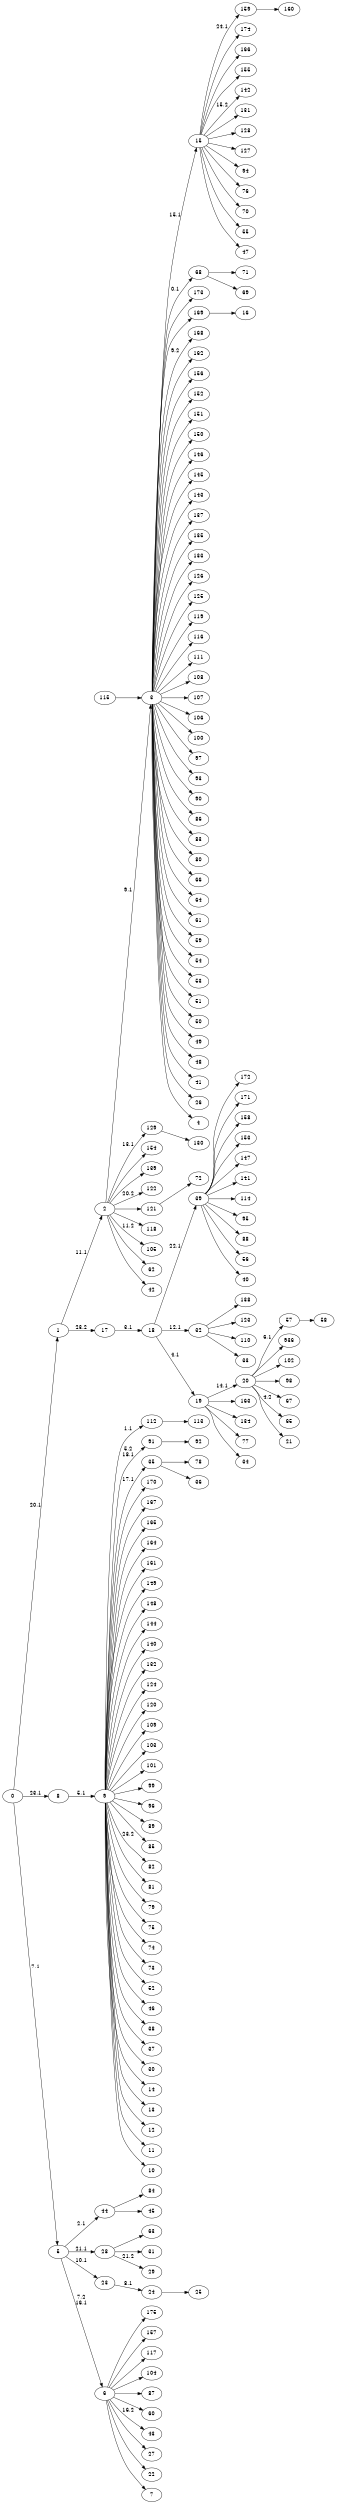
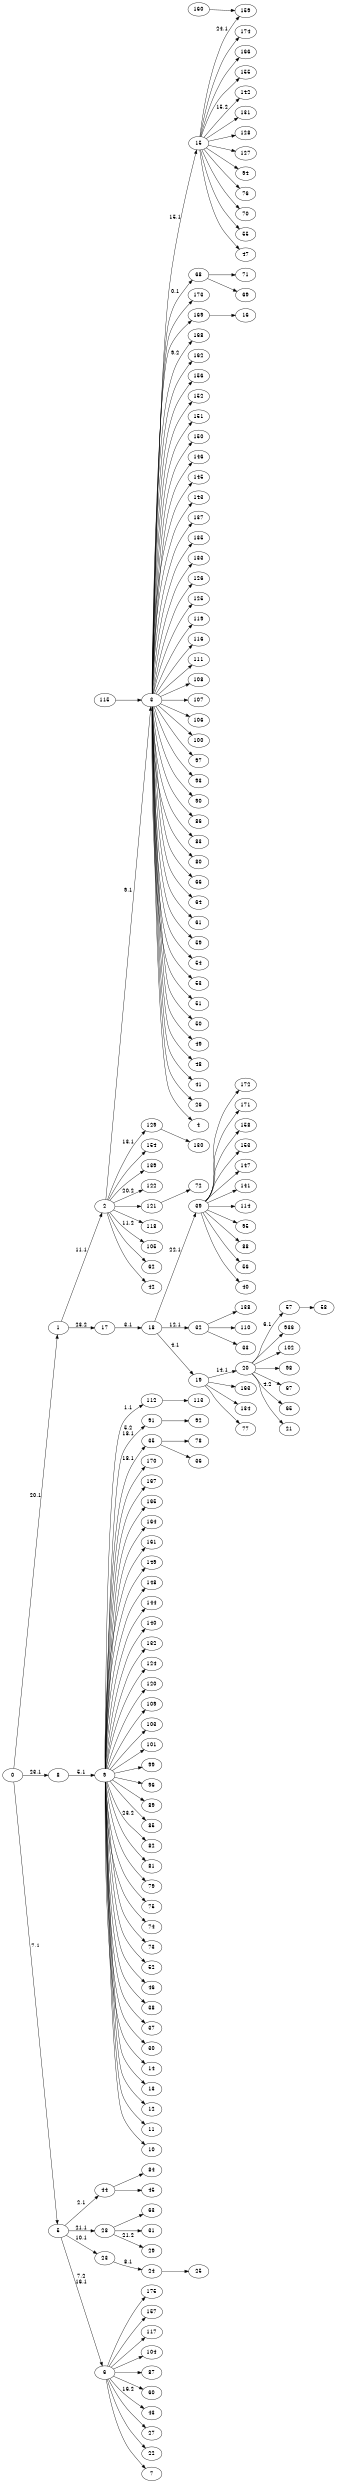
edge "159" -> "160": reversed
node "123": removed
node "34": removed
edge "9" -> "35": label "17,1" -> "18,1"
